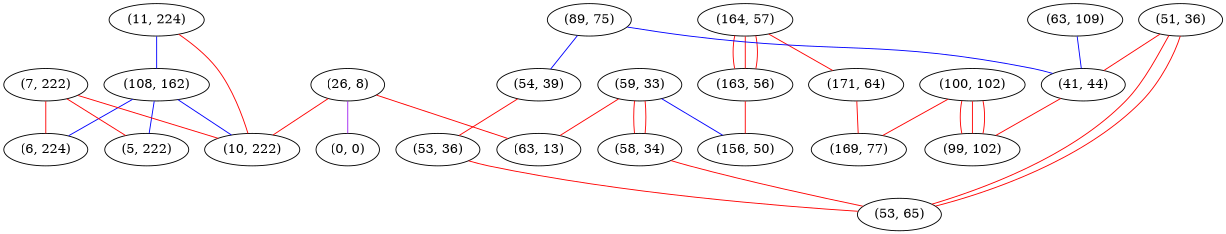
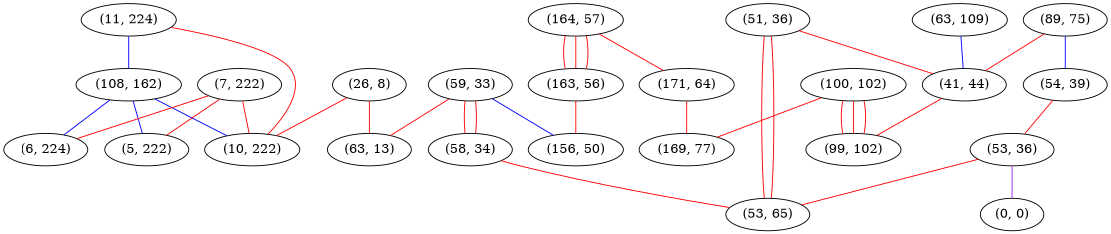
edge "(89, 75)" -- "(41, 44)": color blue -> red
edge "(26, 8)" -- "(0, 0)": now "(53, 36)" -- "(0, 0)"
